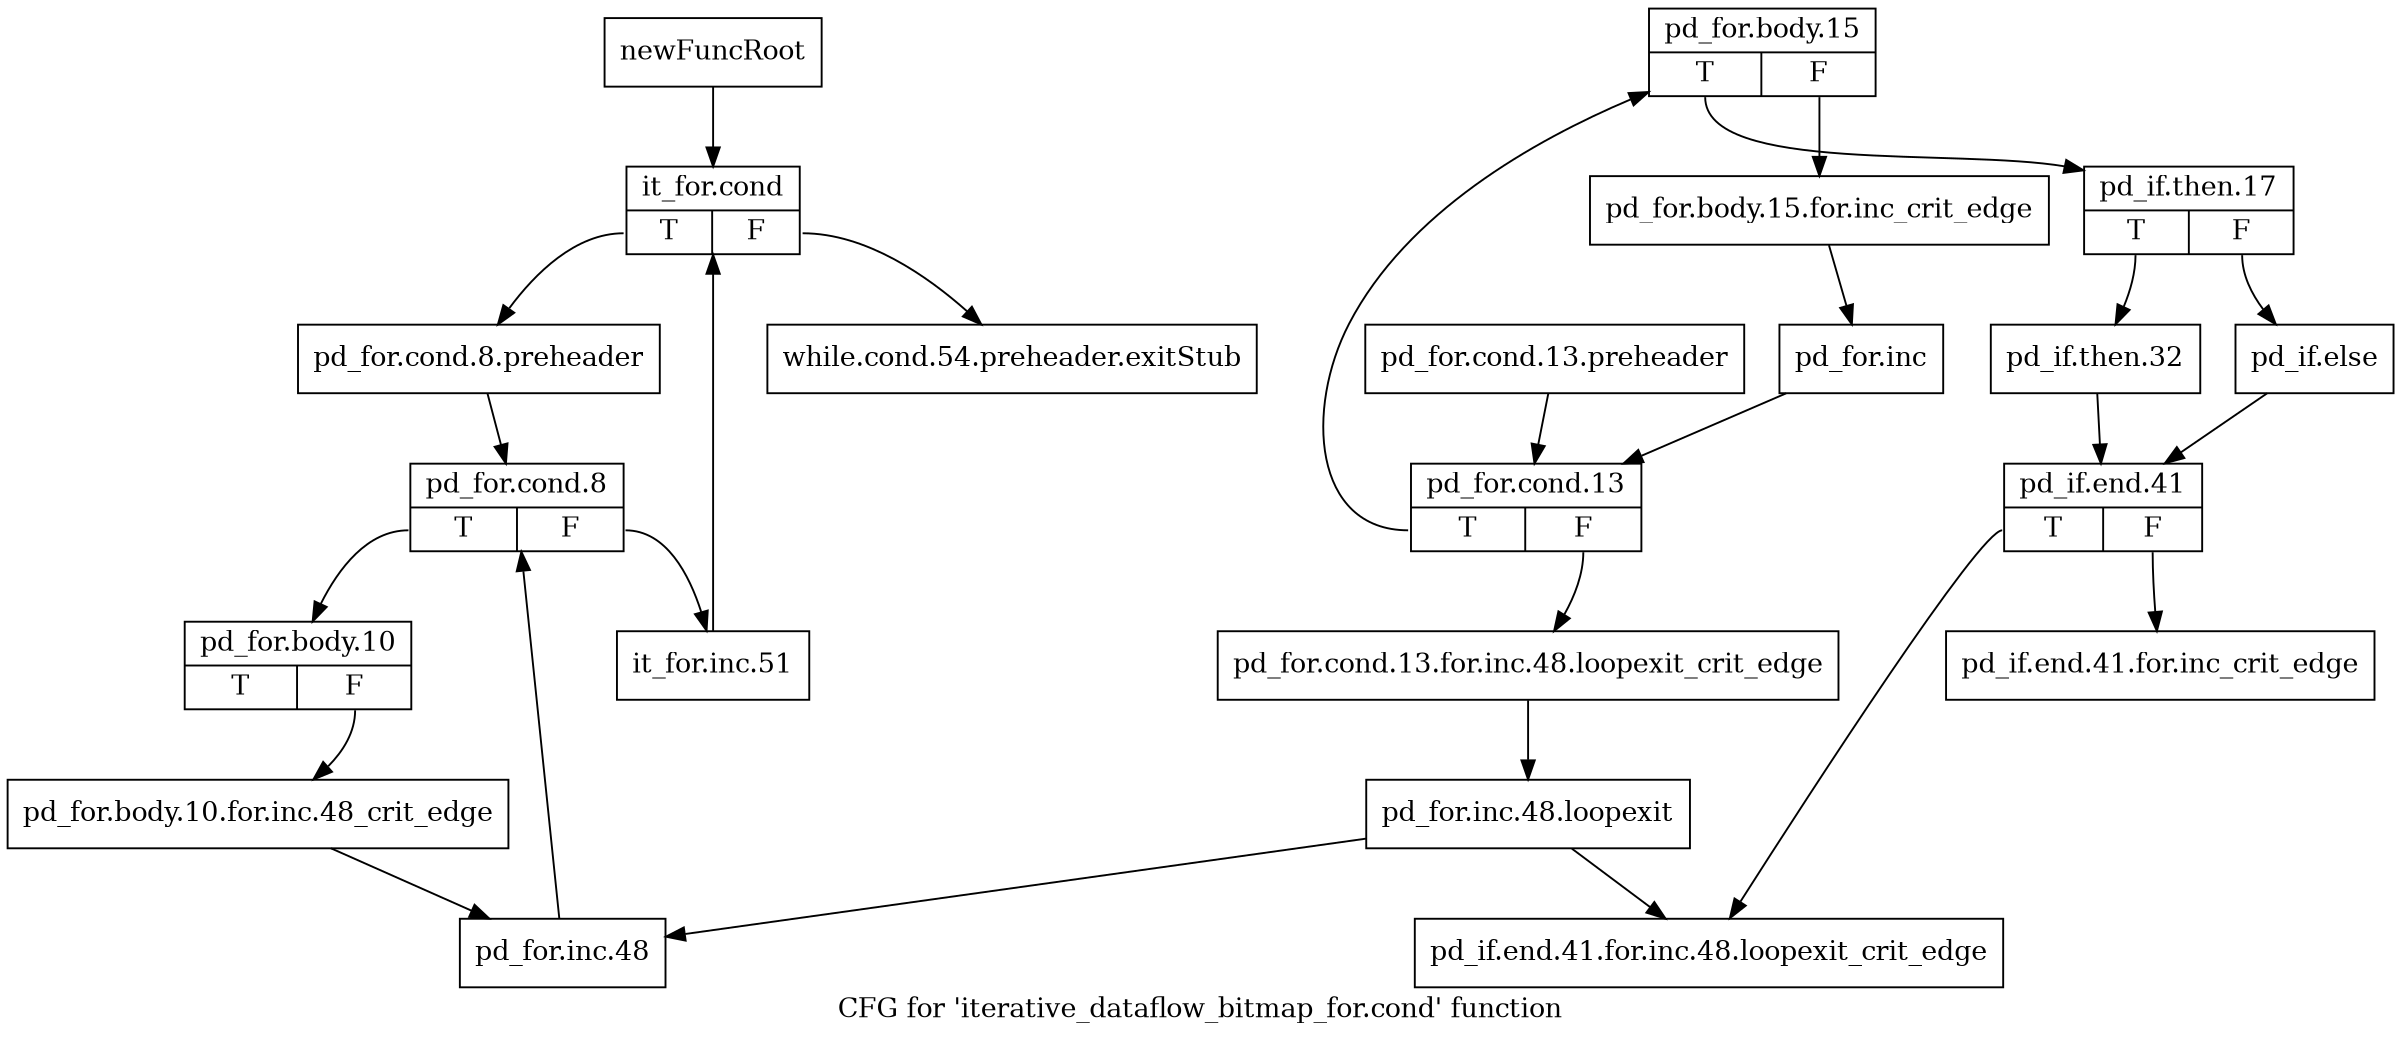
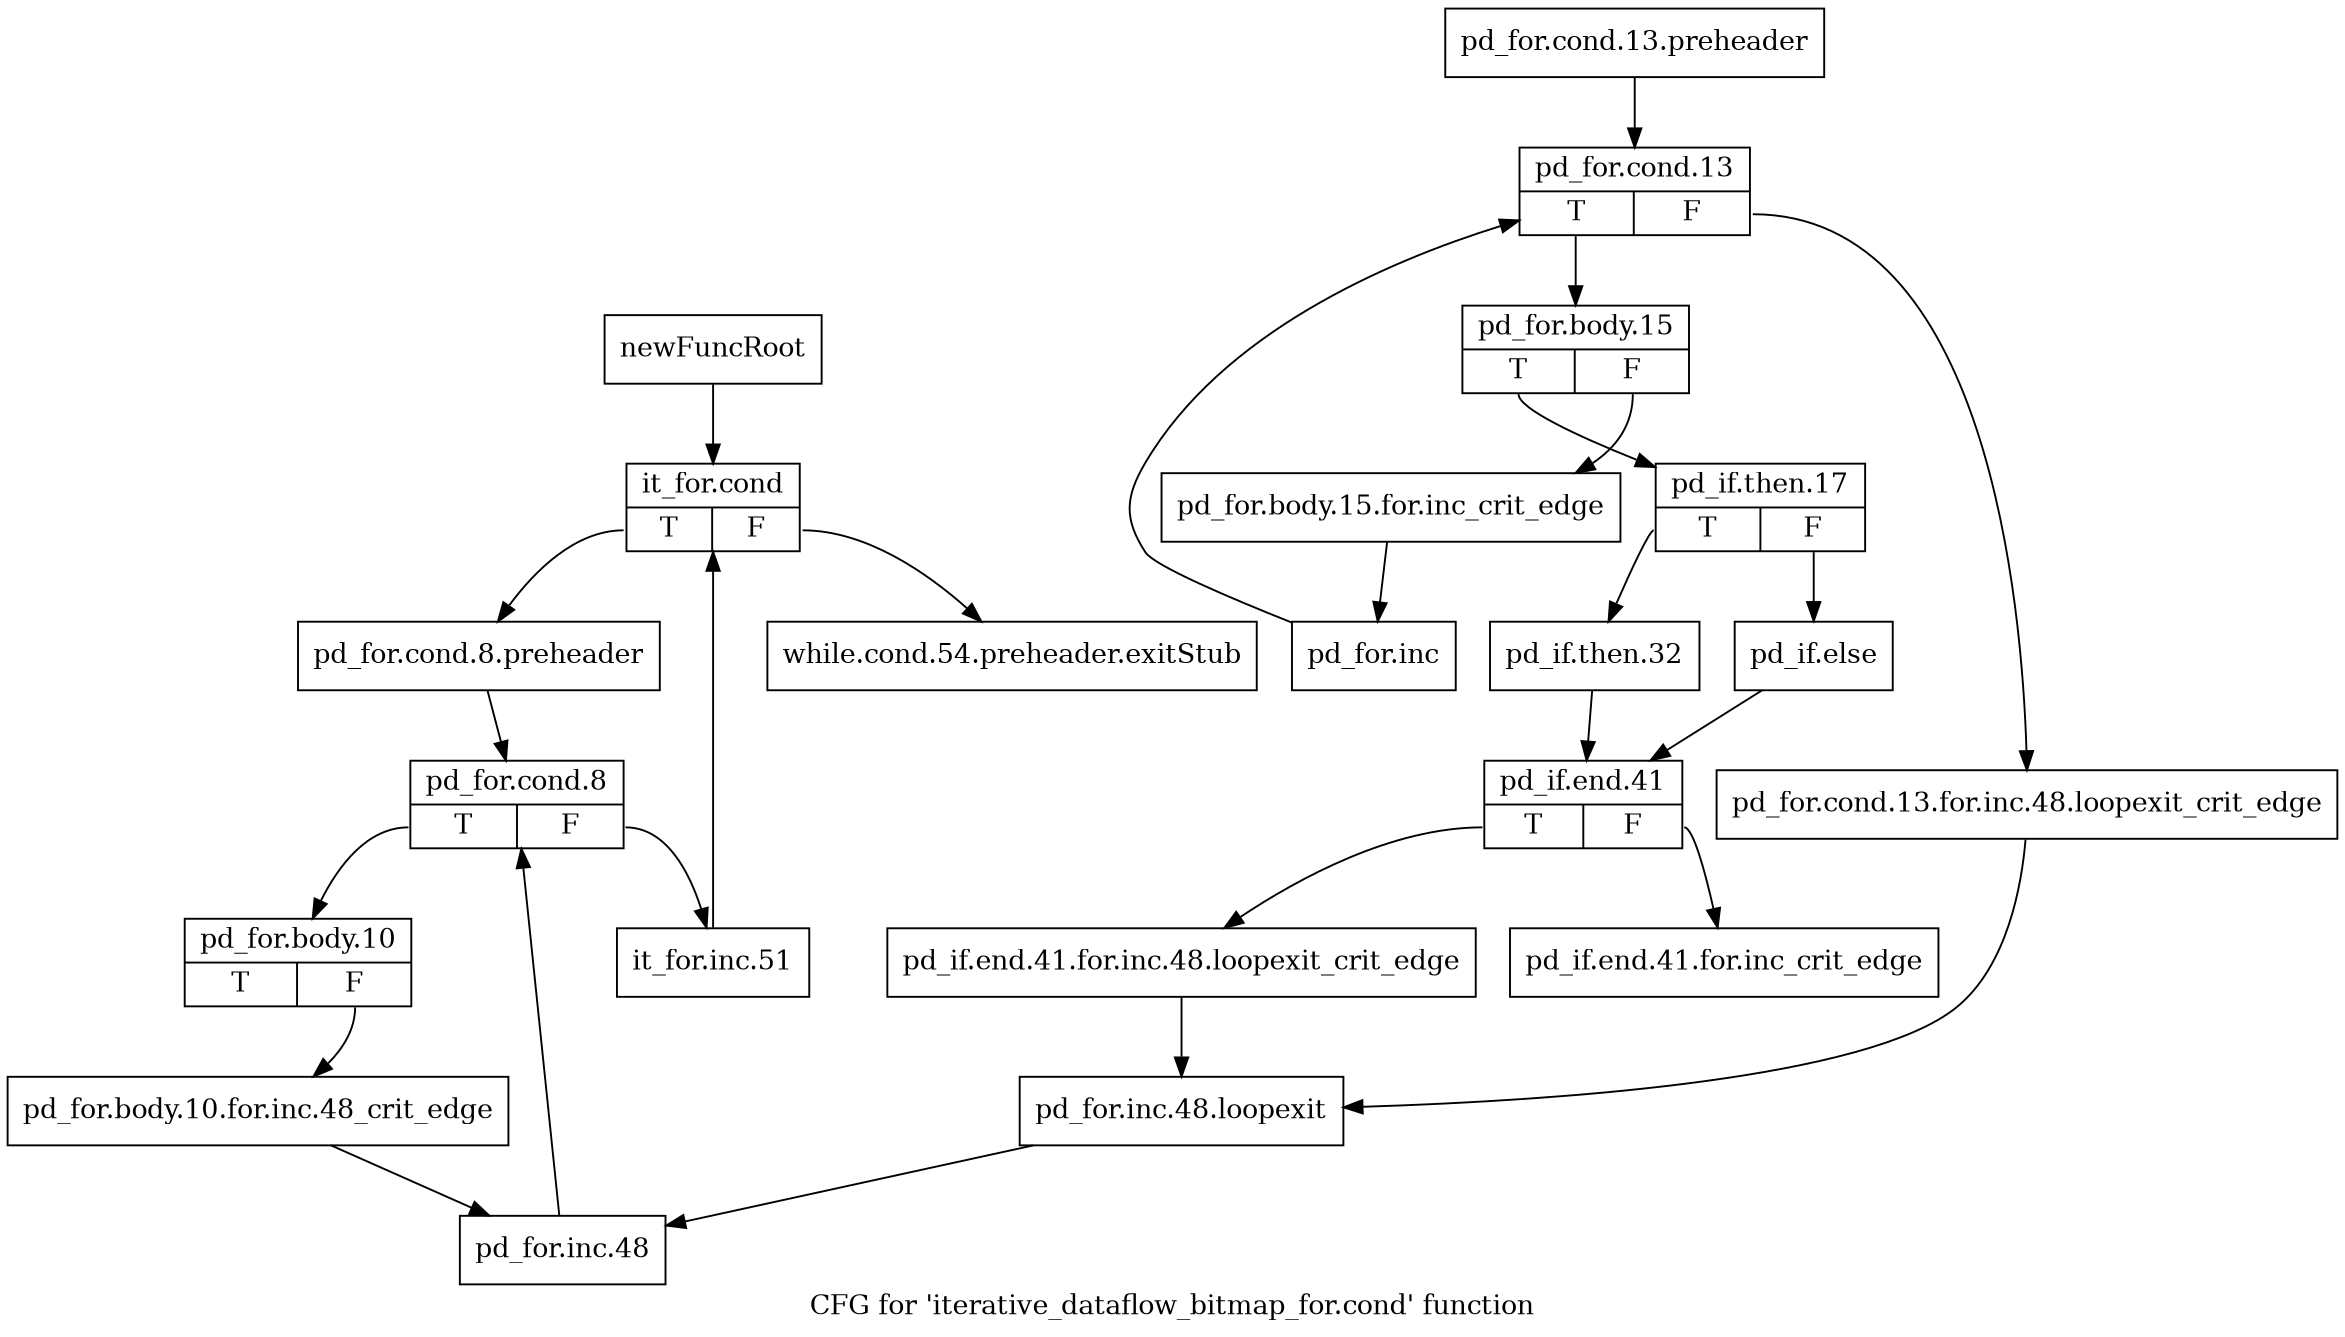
edge "pd_for.inc.48.loopexit" -> "pd_if.end.41.for.inc.48.loopexit_crit_edge": reversed
